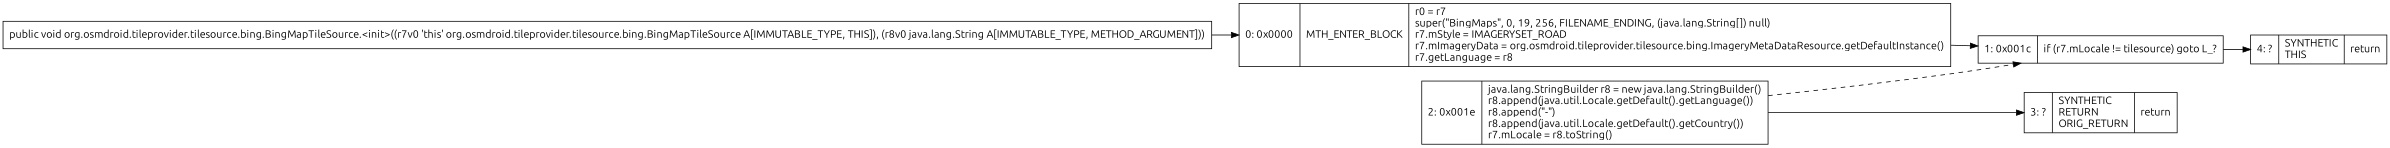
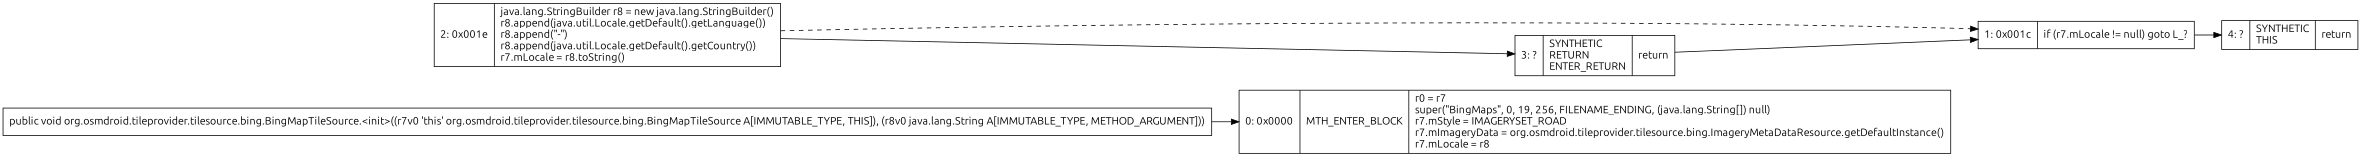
edge "0: 0x0000" -> "1: 0x001c": now "3: ?" -> "1: 0x001c"
node "1: 0x001c": text "if (r7.mLocale != tilesource) goto L_?" -> "if (r7.mLocale != null) goto L_?"
node "0: 0x0000": text "r7.getLanguage = r8" -> "r7.mLocale = r8"
node "3: ?": text "ORIG_RETURN" -> "ENTER_RETURN"
